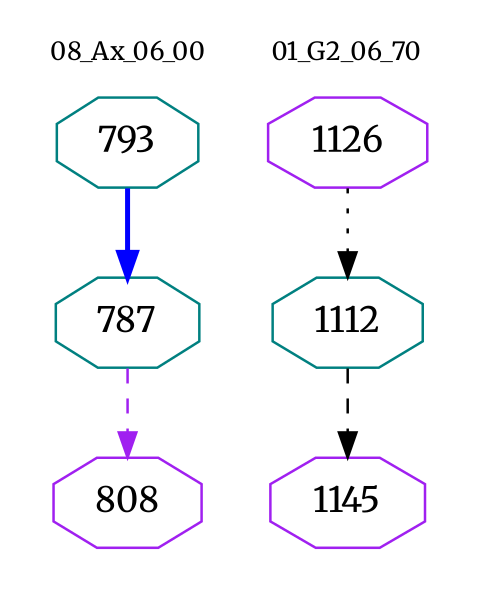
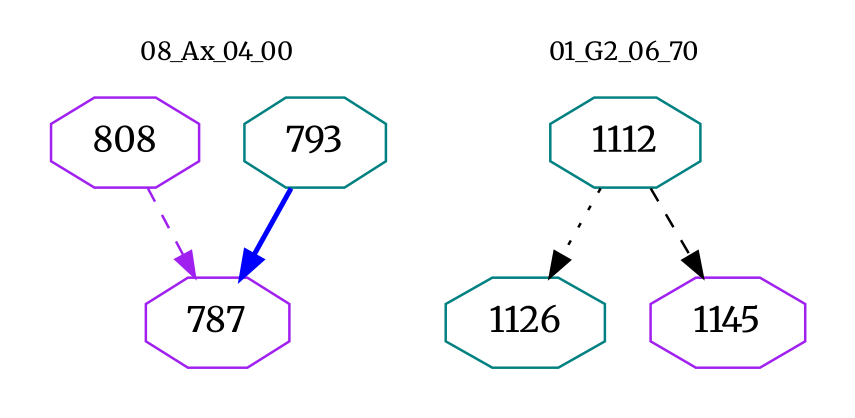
cluster "08_Ax_06_00": label "08_Ax_06_00" -> "08_Ax_04_00"
node "1126": color purple -> teal
edge "1126" -> "1112": reversed
node "787": color teal -> purple
edge "787" -> "808": reversed
